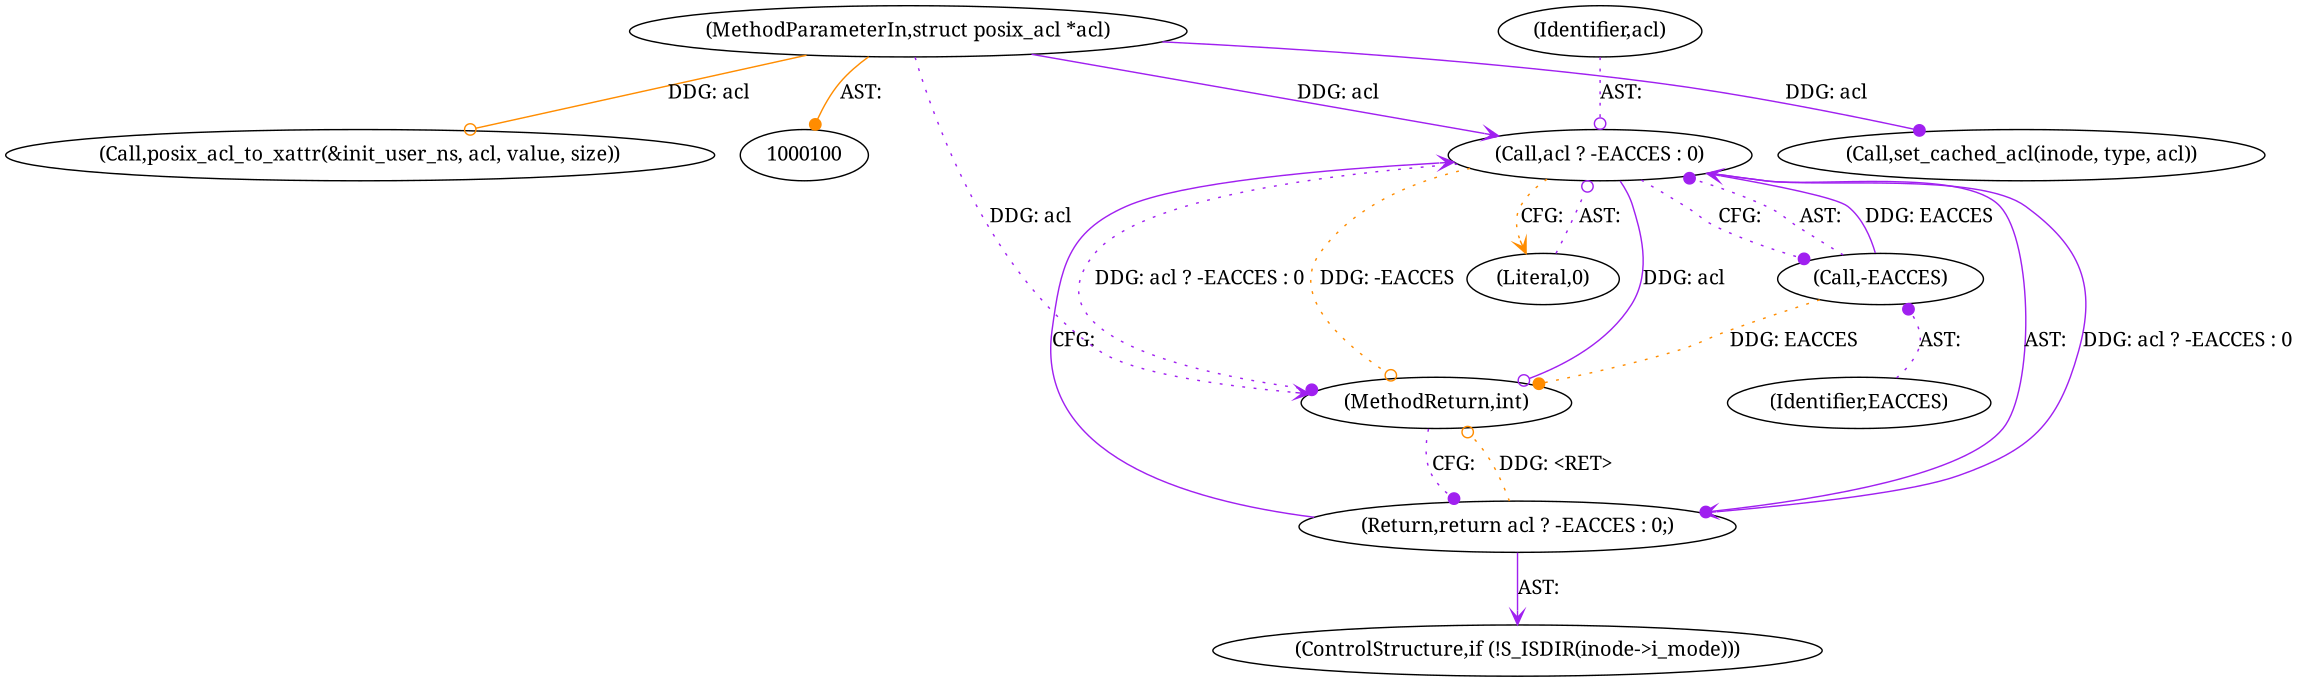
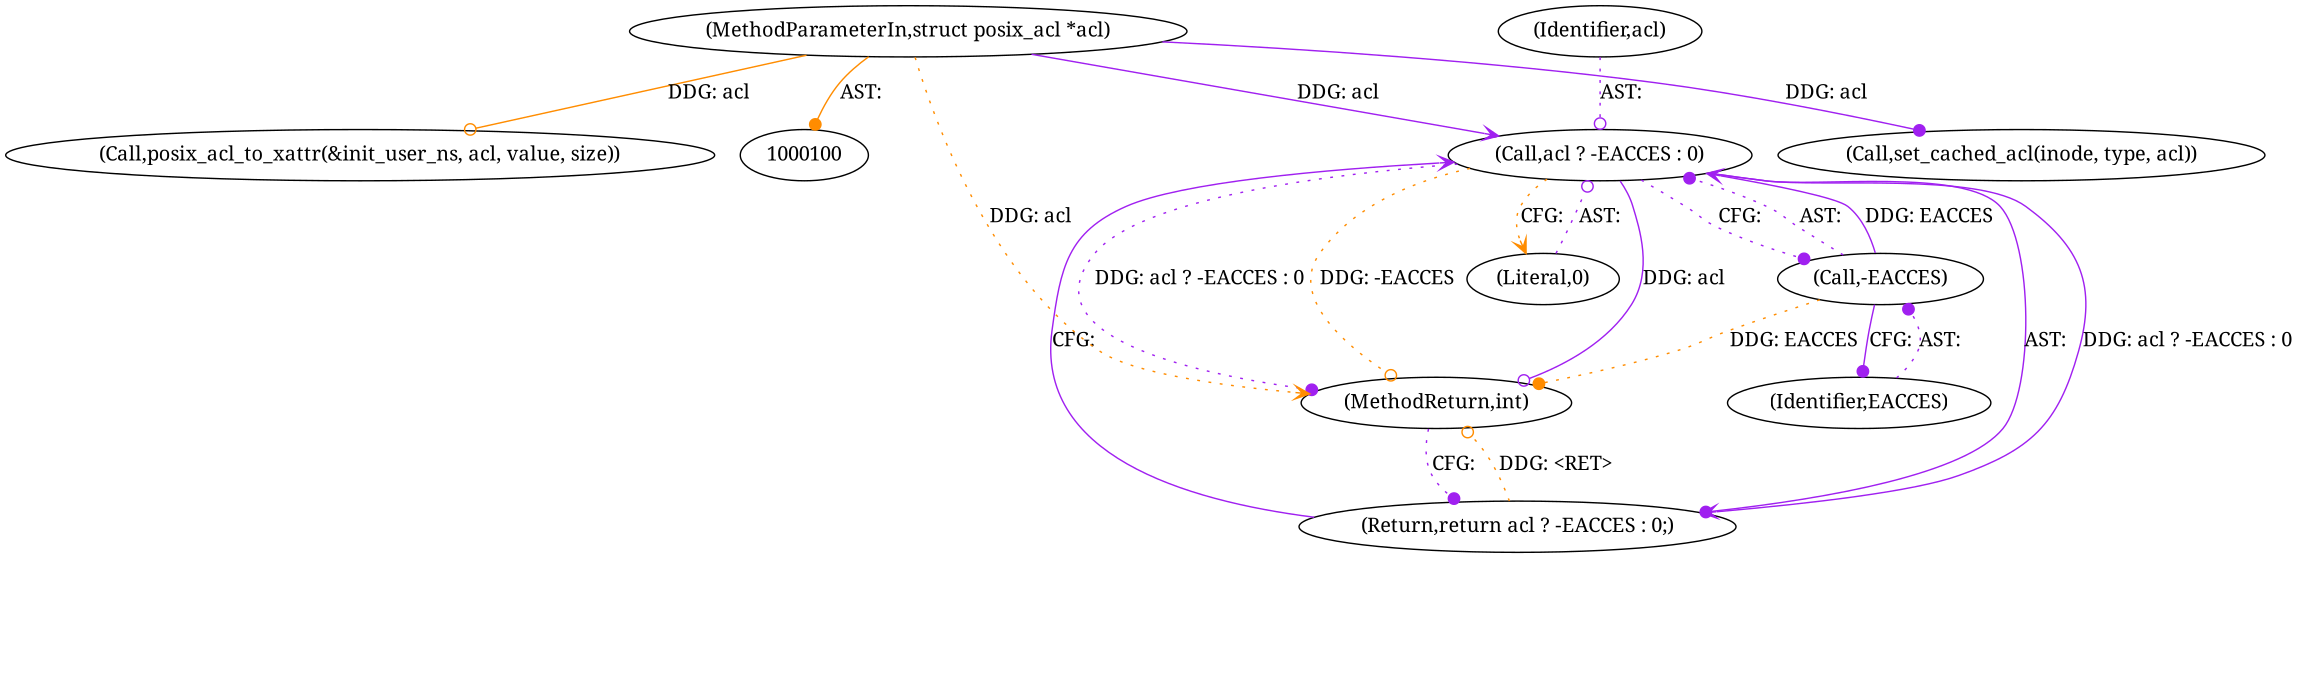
edge "(MethodParameterIn,struct posix_acl *acl)" -> "(MethodReturn,int)": color purple -> darkorange
edge "(Call,-EACCES)" -> "(Identifier,EACCES)": added, label "CFG:"
node "(ControlStructure,if (!S_ISDIR(inode->i_mode)))": removed
